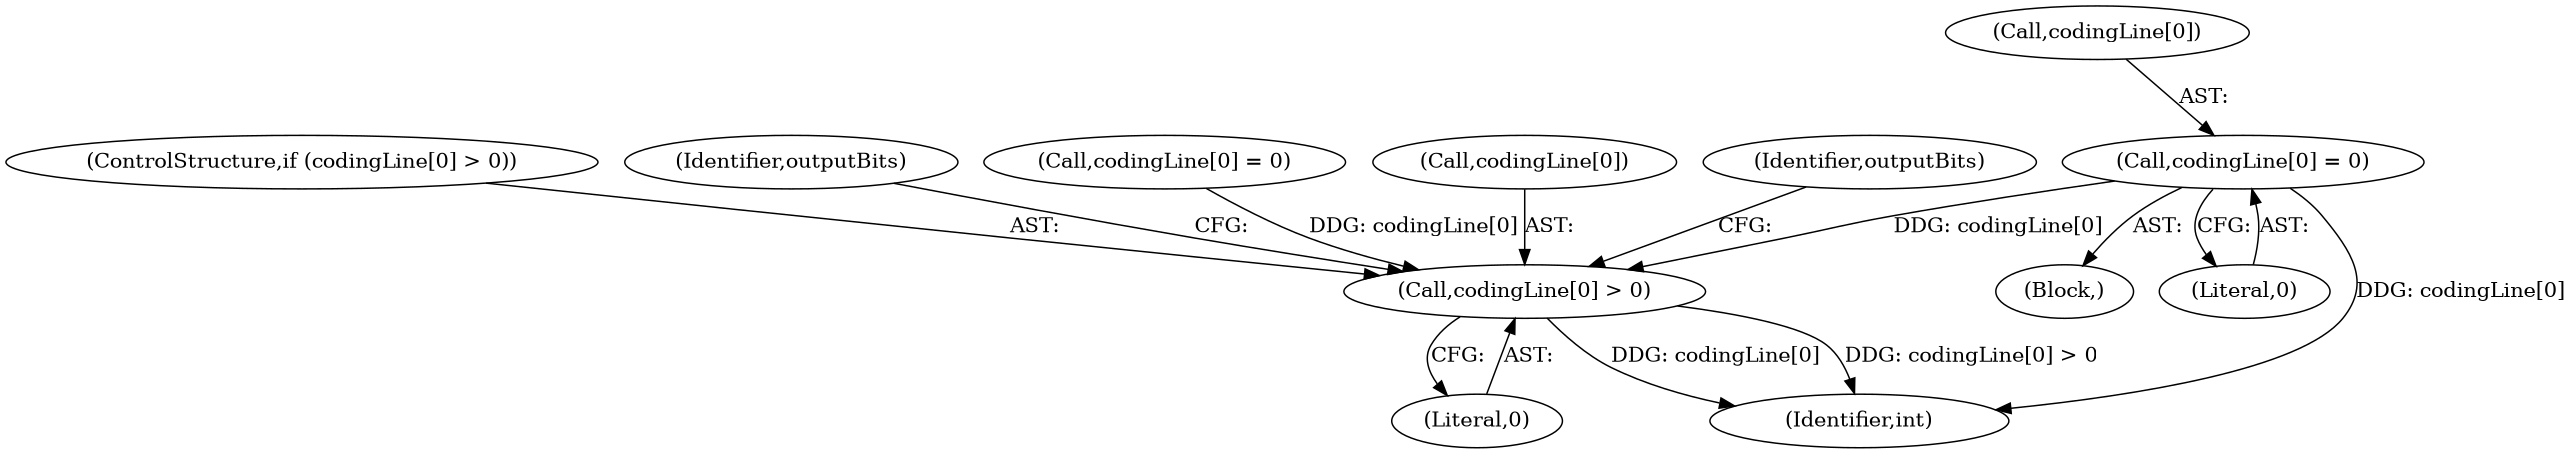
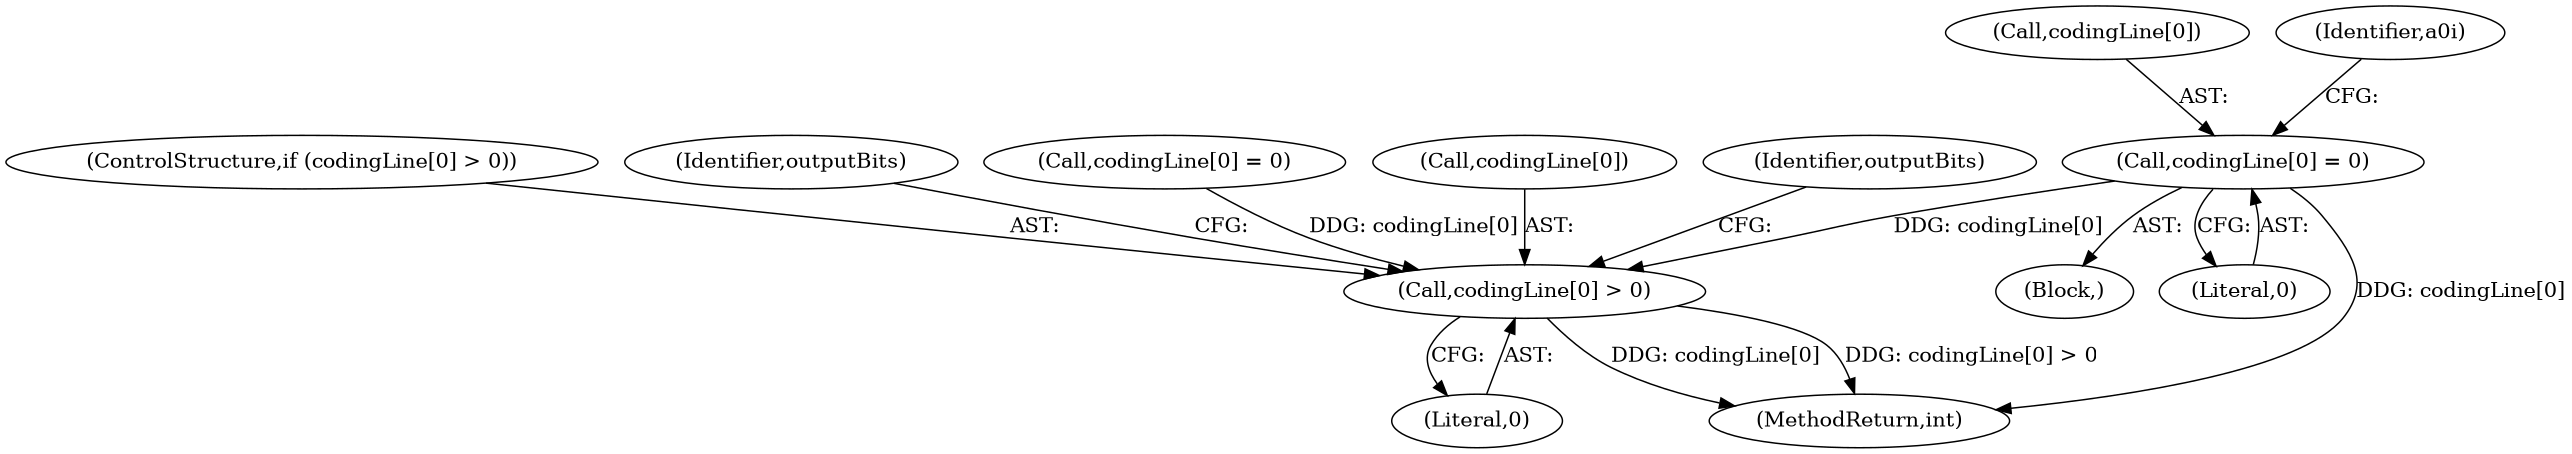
node "(Identifier,a0i)": added
node "(Identifier,int)": label "(Identifier,int)" -> "(MethodReturn,int)"
